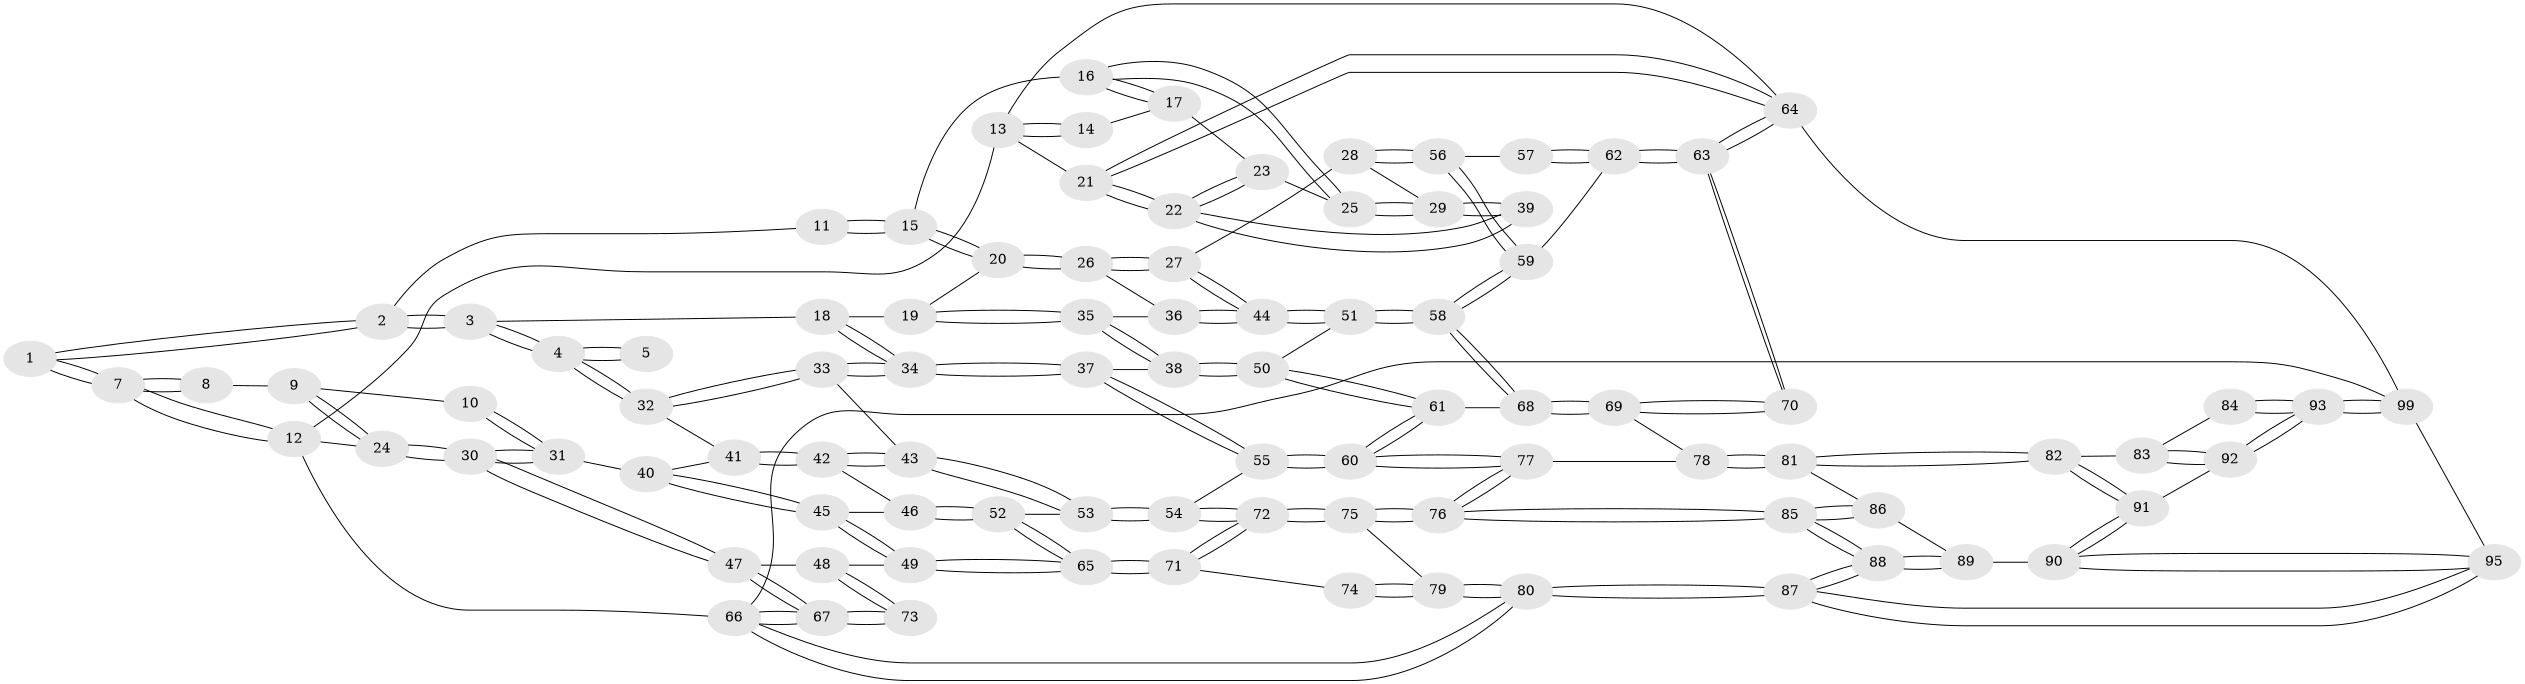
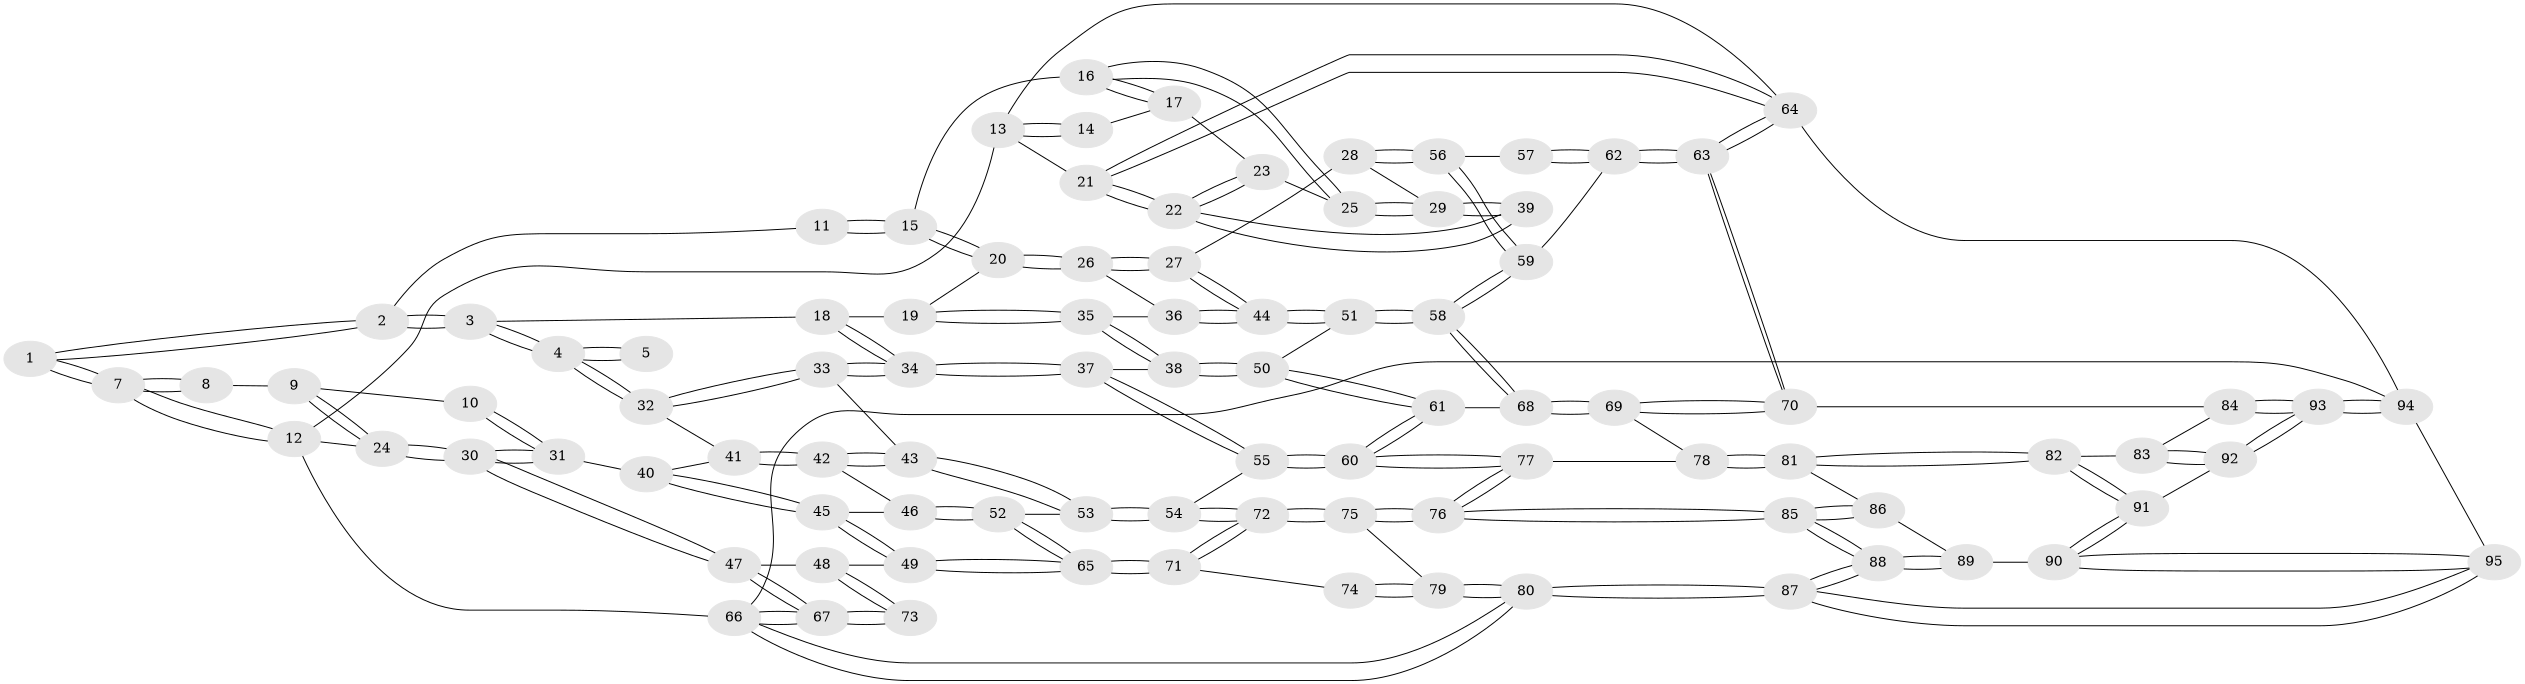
edge "70" -- "84": added
node "99": label "99" -> "94"
